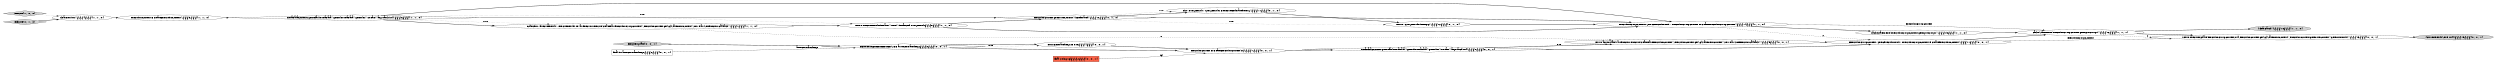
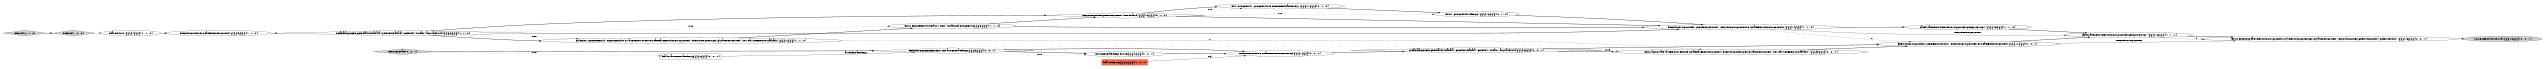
edge "execute['0', '1', '0']" -> "clearPrevious()@@@4@@@['1', '1', '0']": now "execute['0', '1', '0']" -> "execute['1', '0', '0']"
node "{clearBatch()}@@@18@@@['1', '1', '0']": removed
edge "executeUpdate['0', '0', '1']" -> "final int autoGeneratedKeys@@@2@@@['0', '0', '1']": added, label "true"
